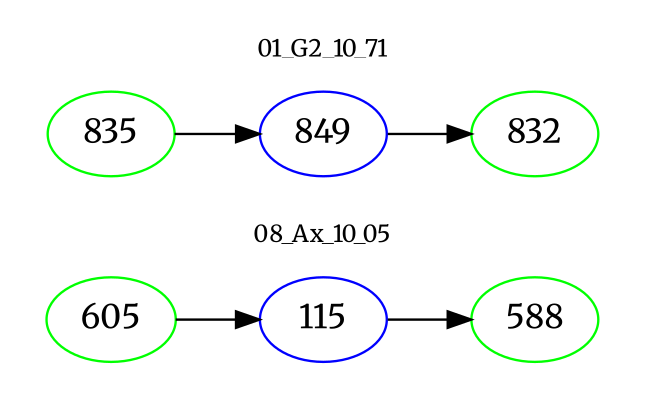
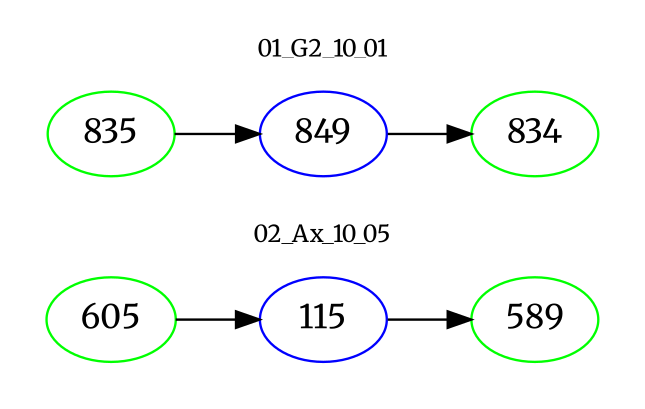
cluster "01_G2_10_71": label "01_G2_10_71" -> "01_G2_10_01"
node "832": label "832" -> "834"
cluster "08_Ax_10_05": label "08_Ax_10_05" -> "02_Ax_10_05"
node "588": label "588" -> "589"
